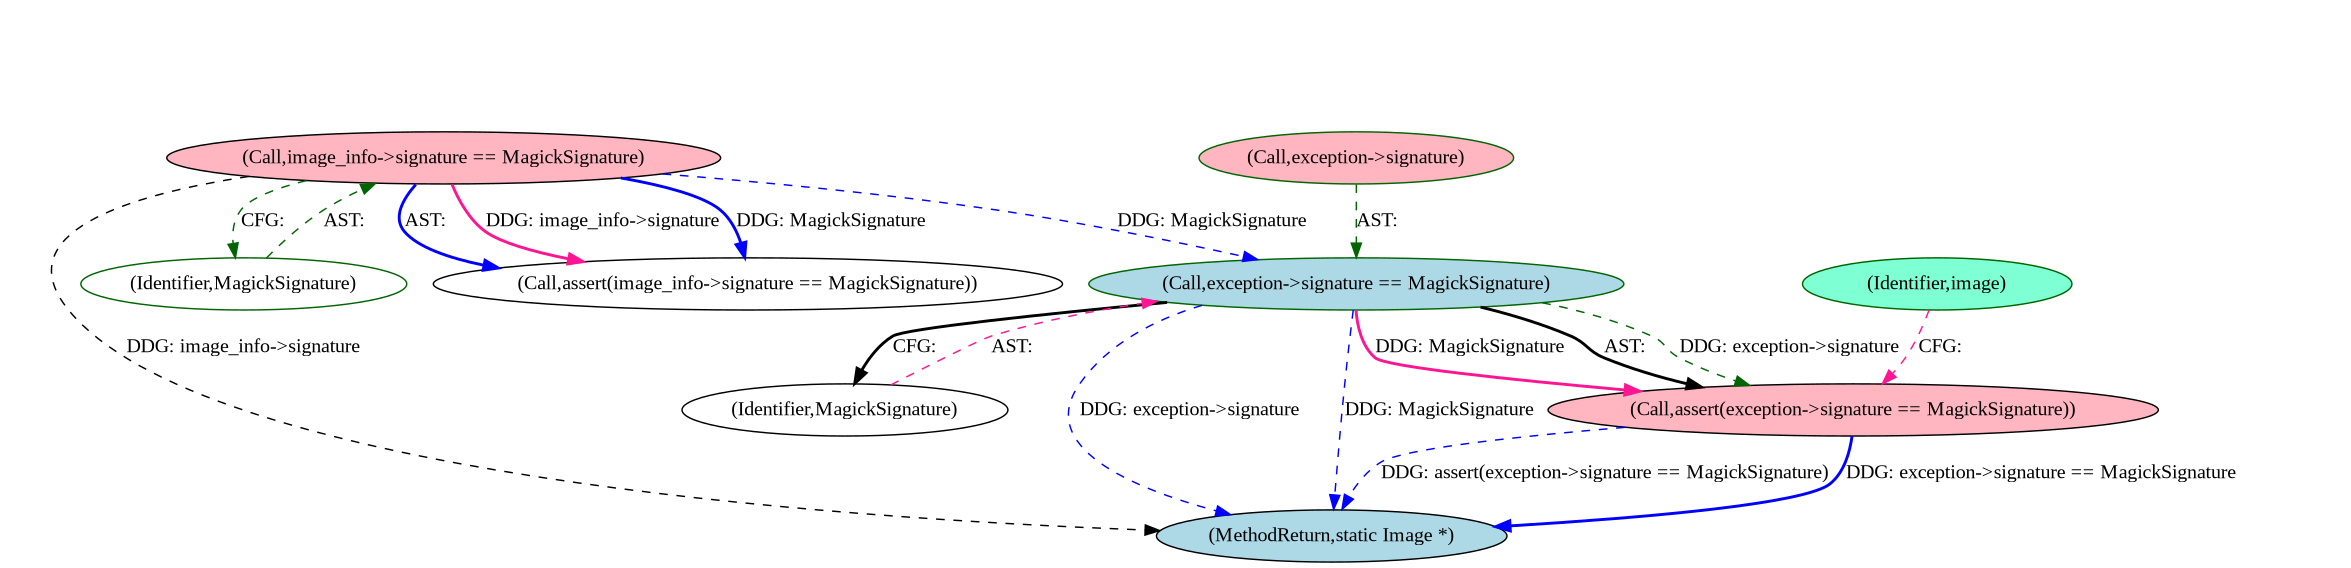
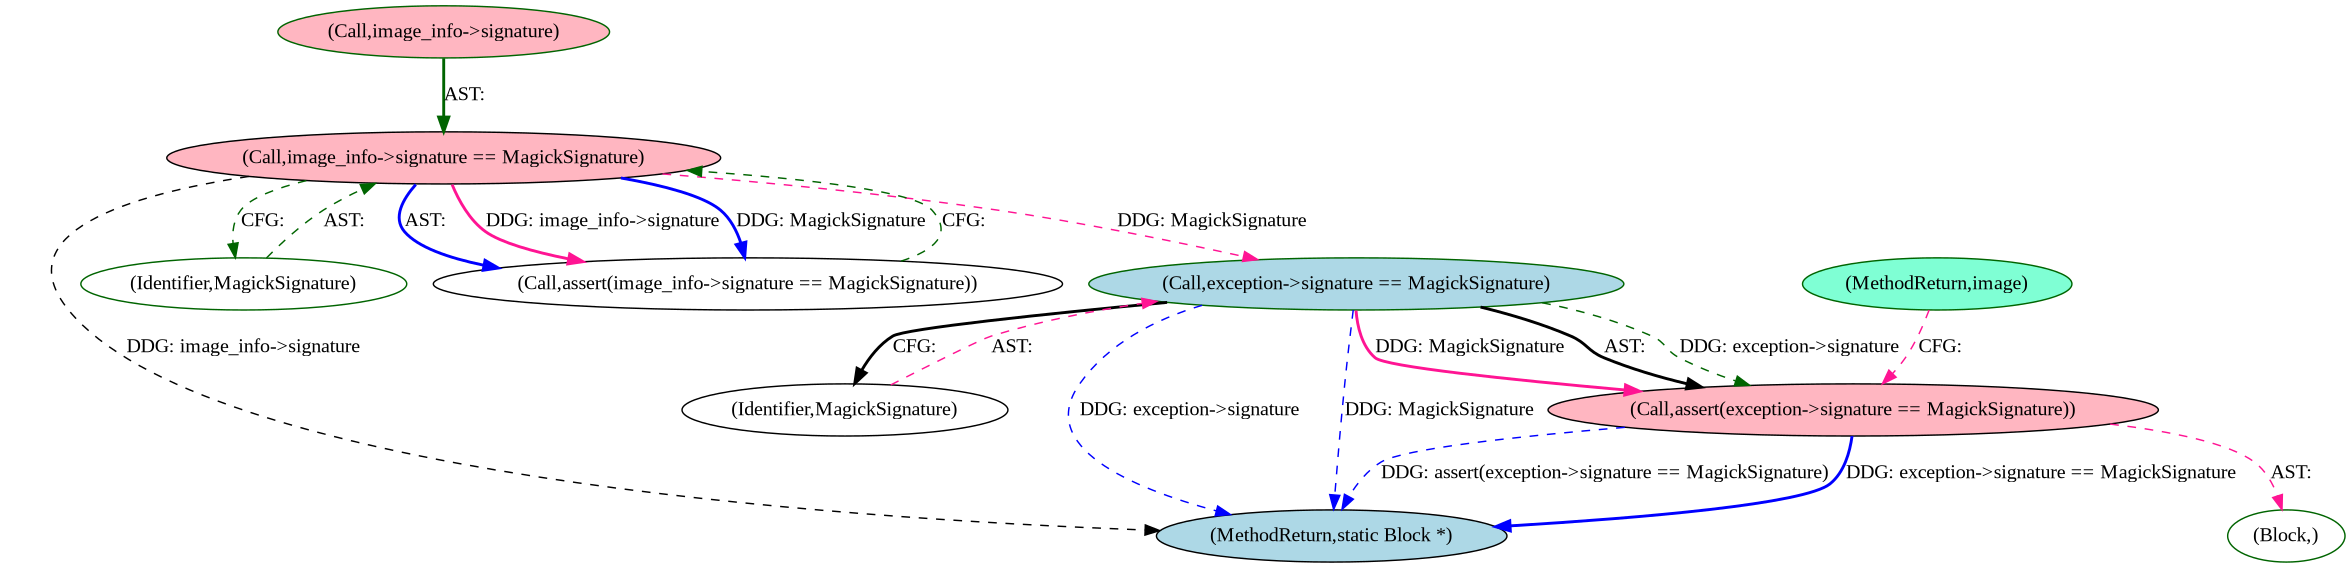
node "(Call,image_info->signature)": added
node "(Call,exception->signature)": removed
edge "(Call,assert(image_info->signature == MagickSignature))" -> "(Call,image_info->signature == MagickSignature)": added, label "CFG:"
edge "(Call,image_info->signature == MagickSignature)" -> "(Call,exception->signature == MagickSignature)": color blue -> deeppink
node "(Identifier,image)": label "(Identifier,image)" -> "(MethodReturn,image)"
node "(MethodReturn,static Image *)": label "(MethodReturn,static Image *)" -> "(MethodReturn,static Block *)"
node "(Block,)": added
